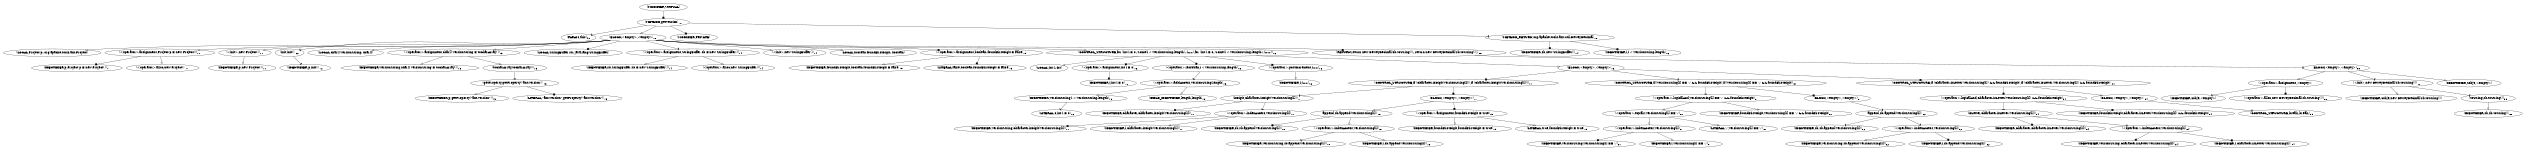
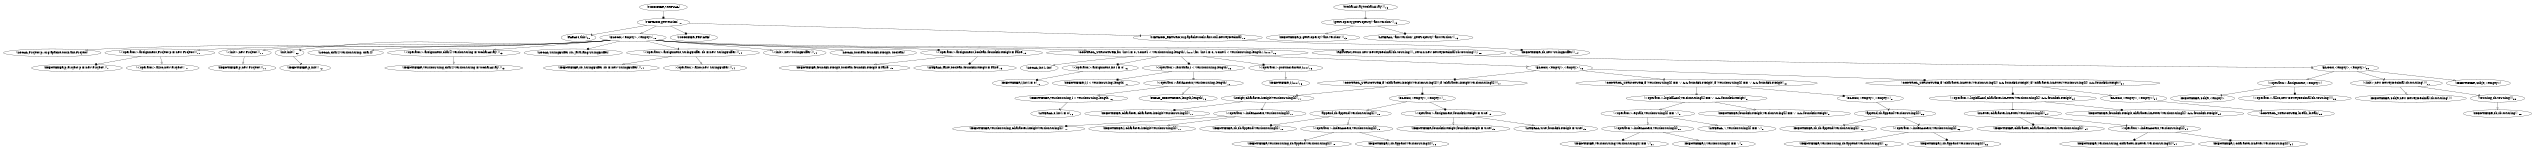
edge "(METHOD_RETURN,org.apache.tools.ant.util.DeweyDecimal)" -> "(IDENTIFIER,i,i < versionString.length)": now "(<operator>.lessThan,i < versionString.length)" -> "(IDENTIFIER,i,i < versionString.length)"
edge "(<operator>.assignment,char[] versionString = toCharArray())" -> "(toCharArray,toCharArray())": removed
